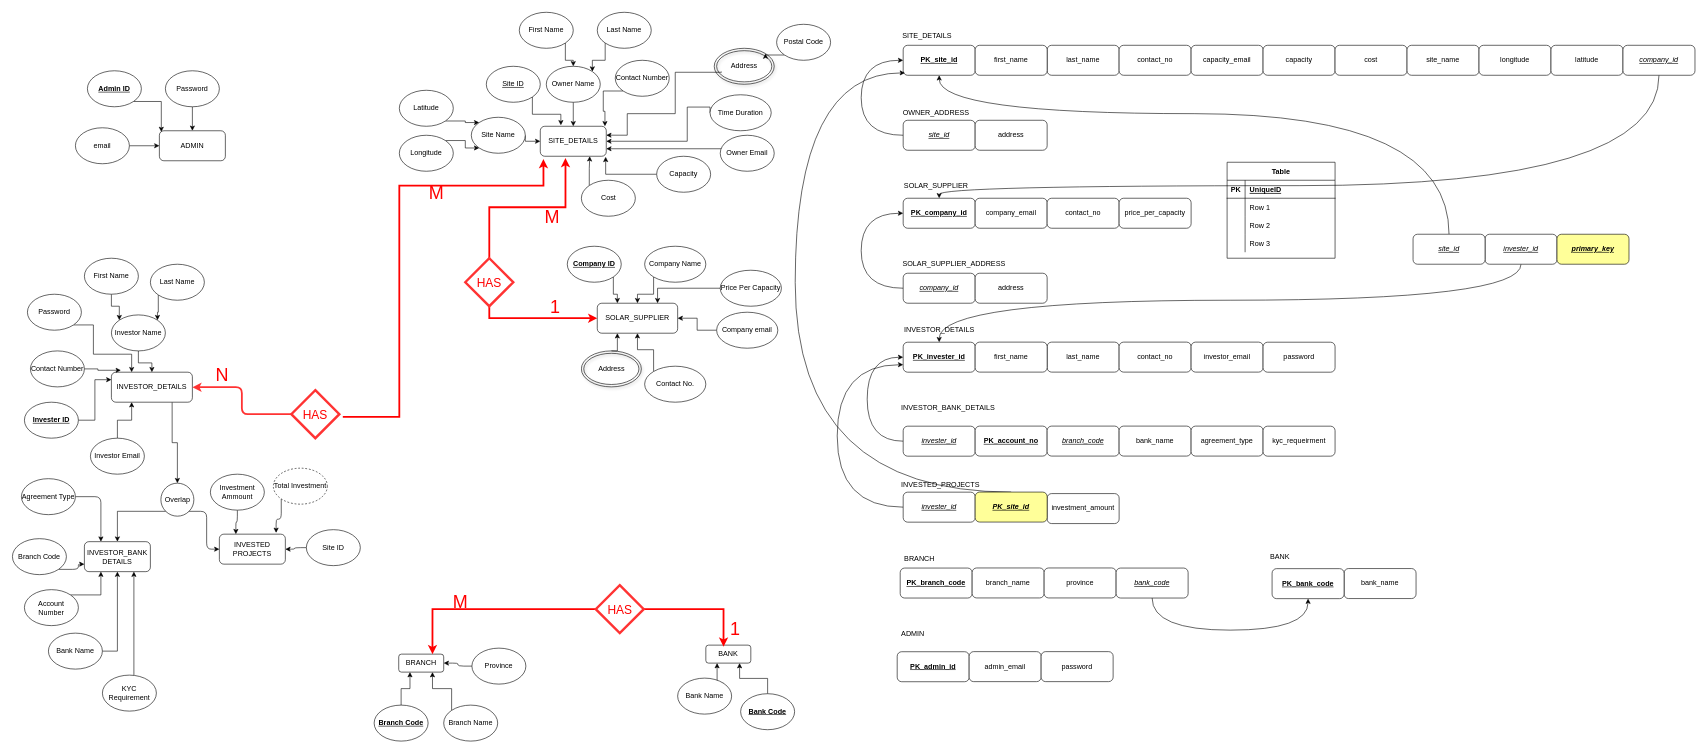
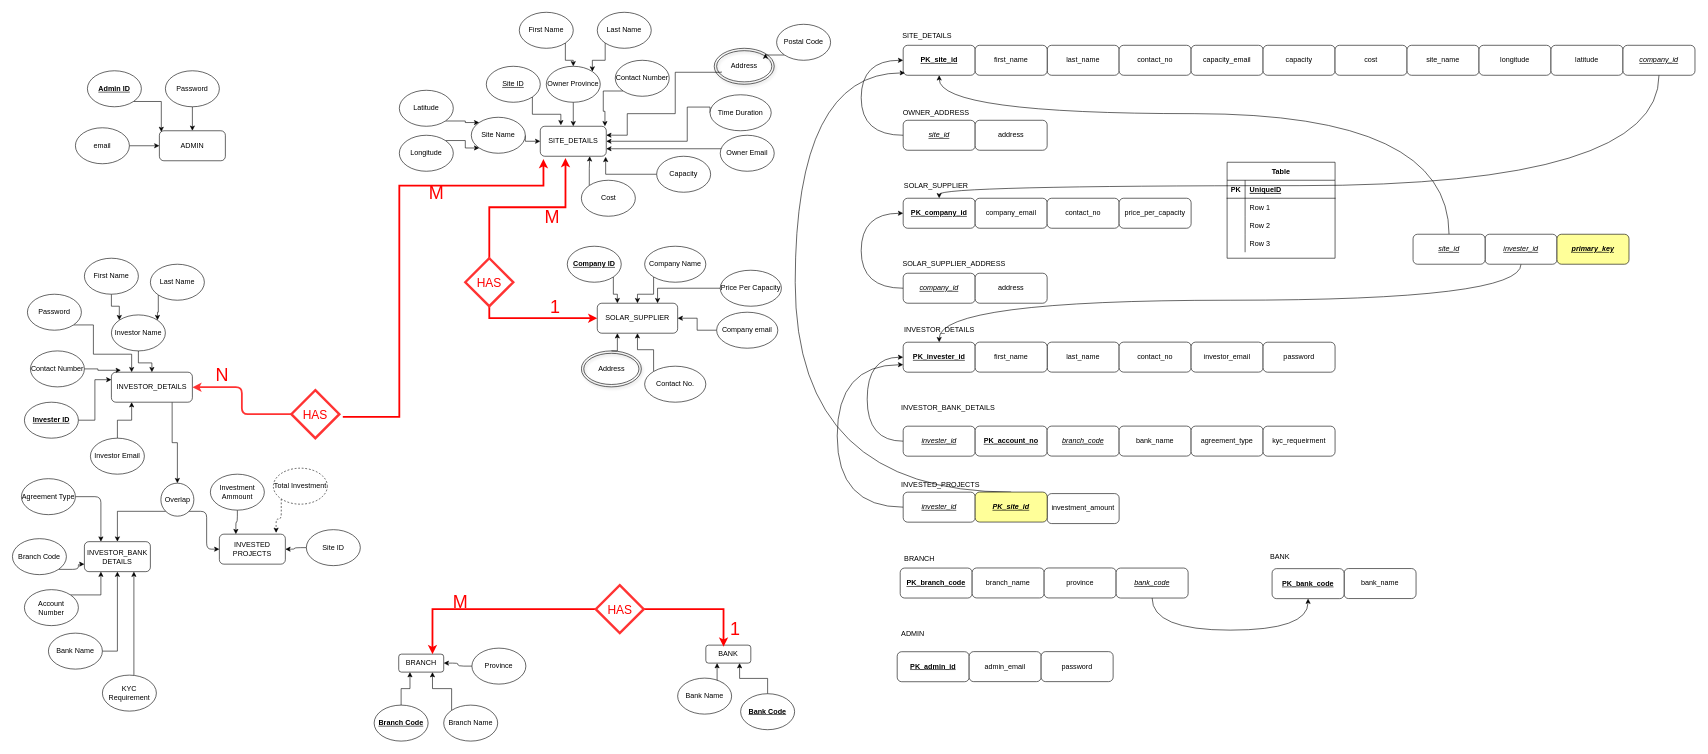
node "Owner Name": label "Owner Name" -> "Owner Province"
edge "Total Investment" -> "INVESTED PROJECTS": style solid -> dashed
